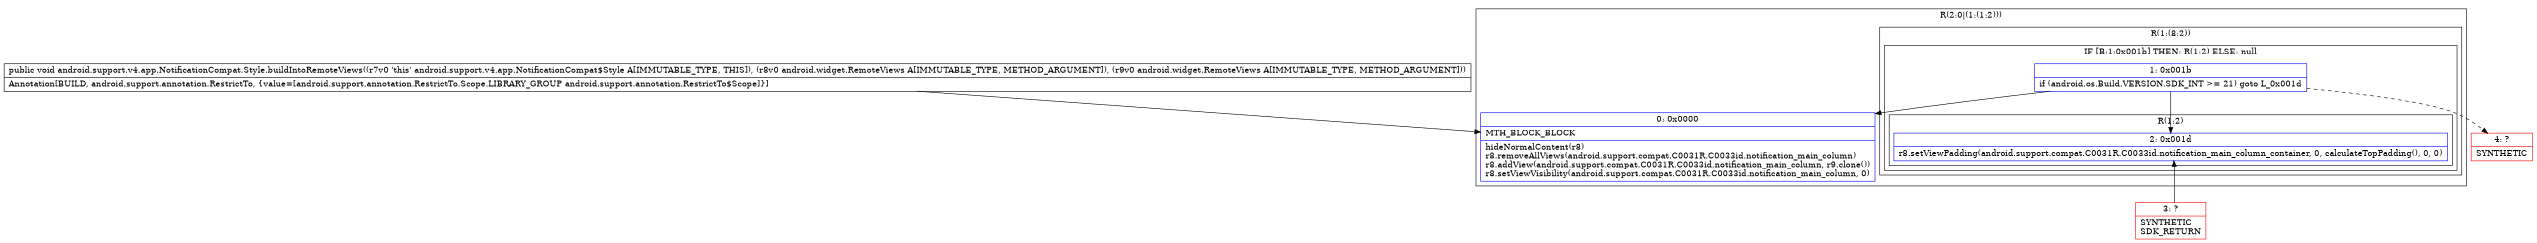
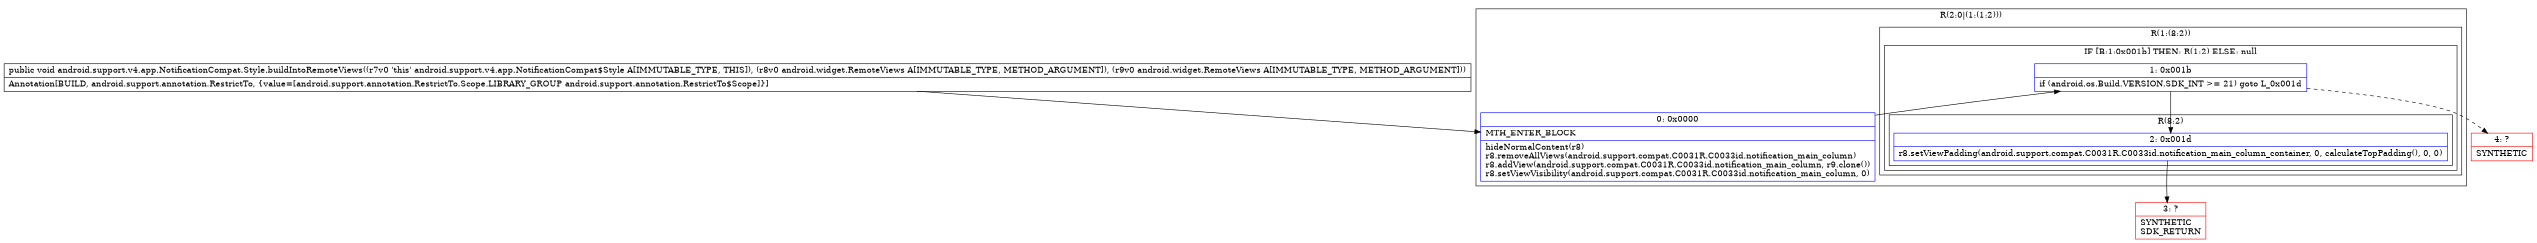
edge "1: 0x001b" -> "0: 0x0000": reversed
cluster "R(1:2)": label "R(1:2)" -> "R(8:2)"
node "0: 0x0000": text "MTH_BLOCK_BLOCK" -> "MTH_ENTER_BLOCK"
edge "3: ?" -> "2: 0x001d": reversed
